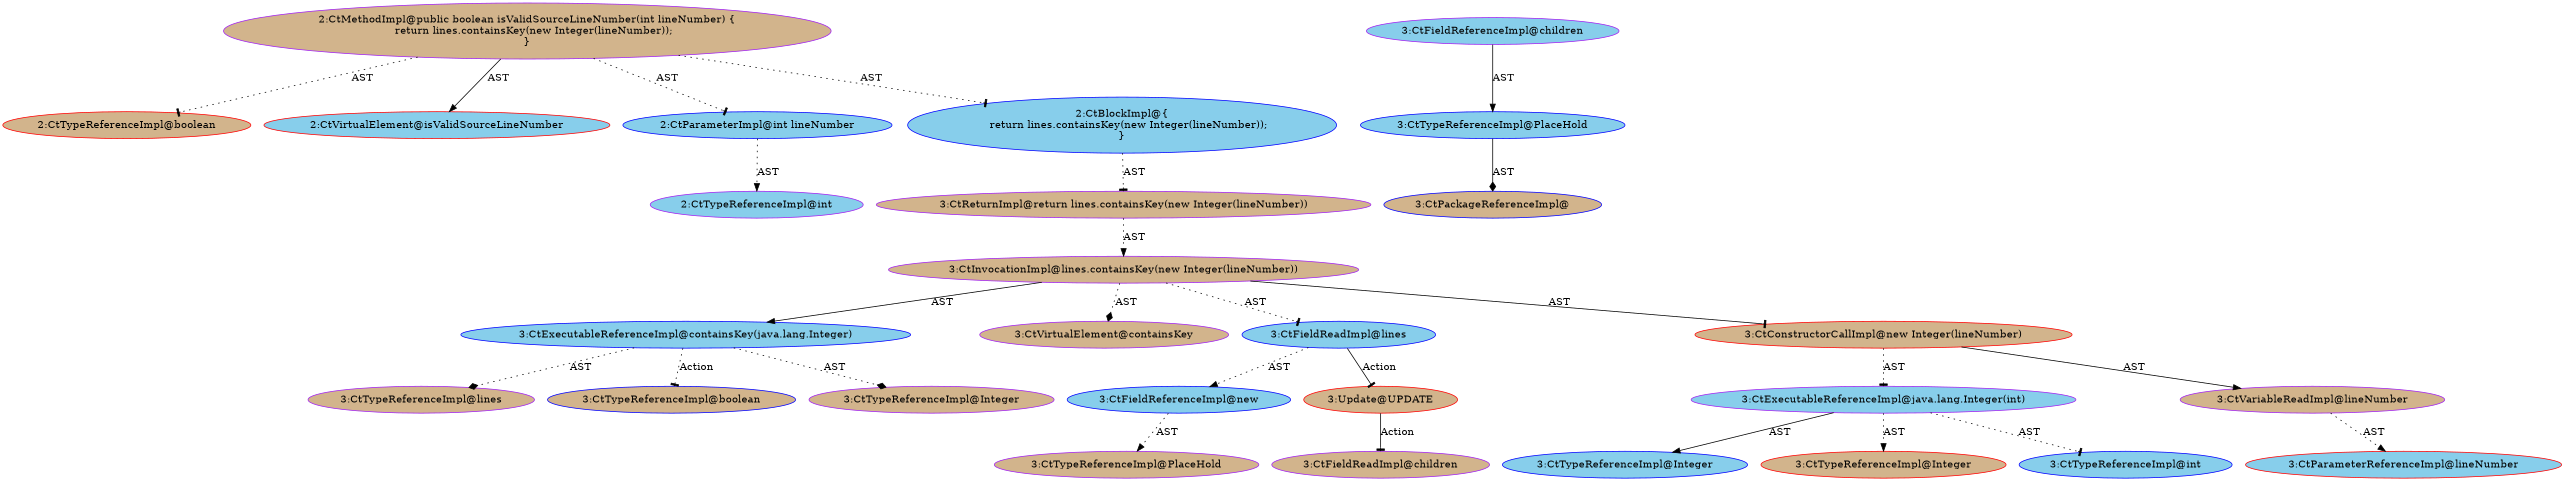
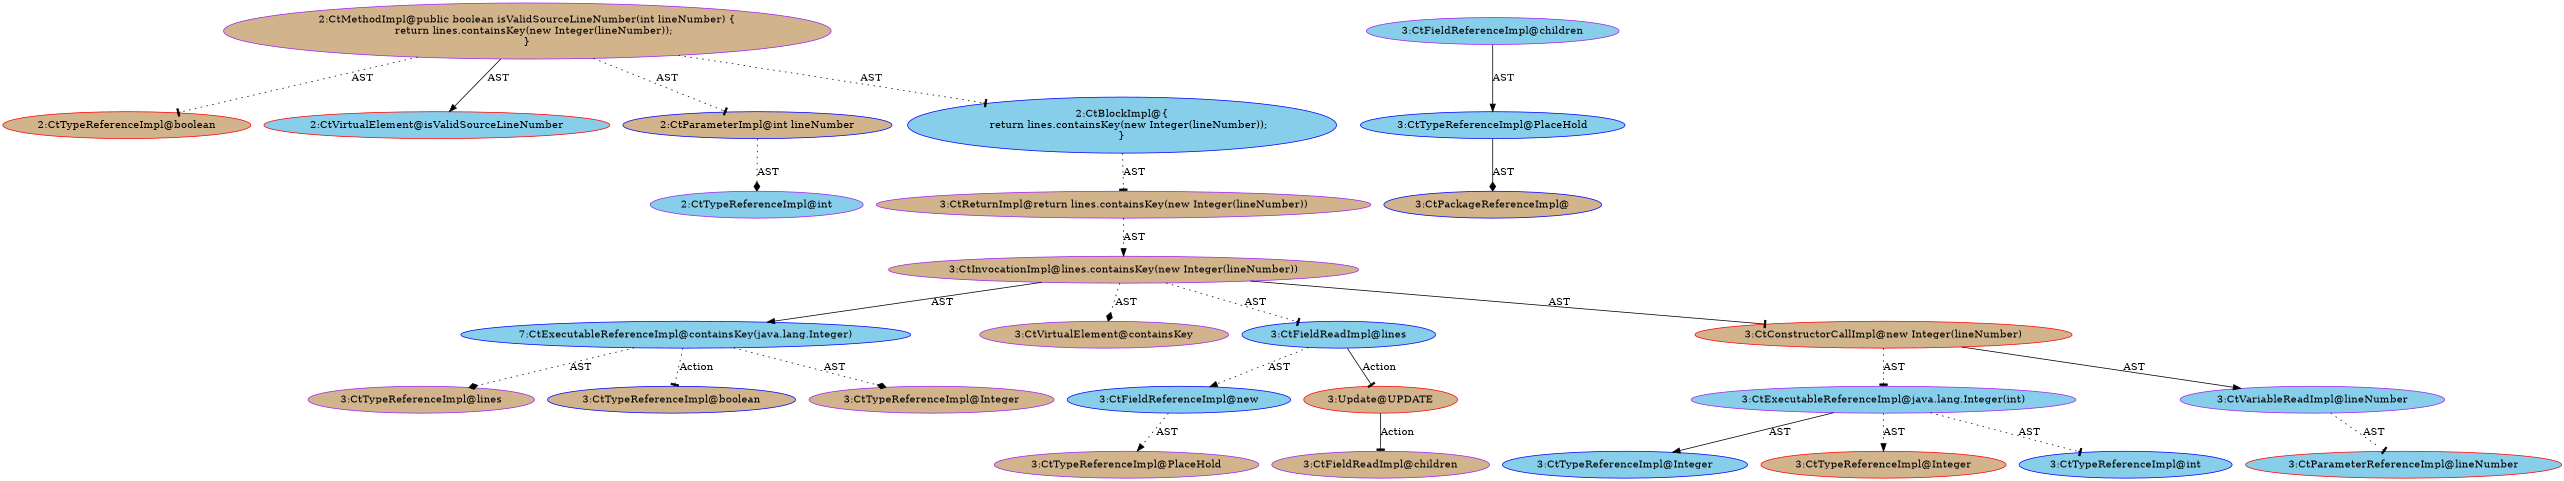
node "2:CtParameterImpl@int lineNumber": fillcolor skyblue -> tan
edge "2:CtParameterImpl@int lineNumber" -> "2:CtTypeReferenceImpl@int": arrowhead normal -> diamond
node "3:CtExecutableReferenceImpl@containsKey(java.lang.Integer)": label "3:CtExecutableReferenceImpl@containsKey(java.lang.Integer)" -> "7:CtExecutableReferenceImpl@containsKey(java.lang.Integer)"
node "3:CtVariableReadImpl@lineNumber": fillcolor tan -> skyblue
edge "3:CtVariableReadImpl@lineNumber" -> "3:CtParameterReferenceImpl@lineNumber": arrowhead normal -> tee
